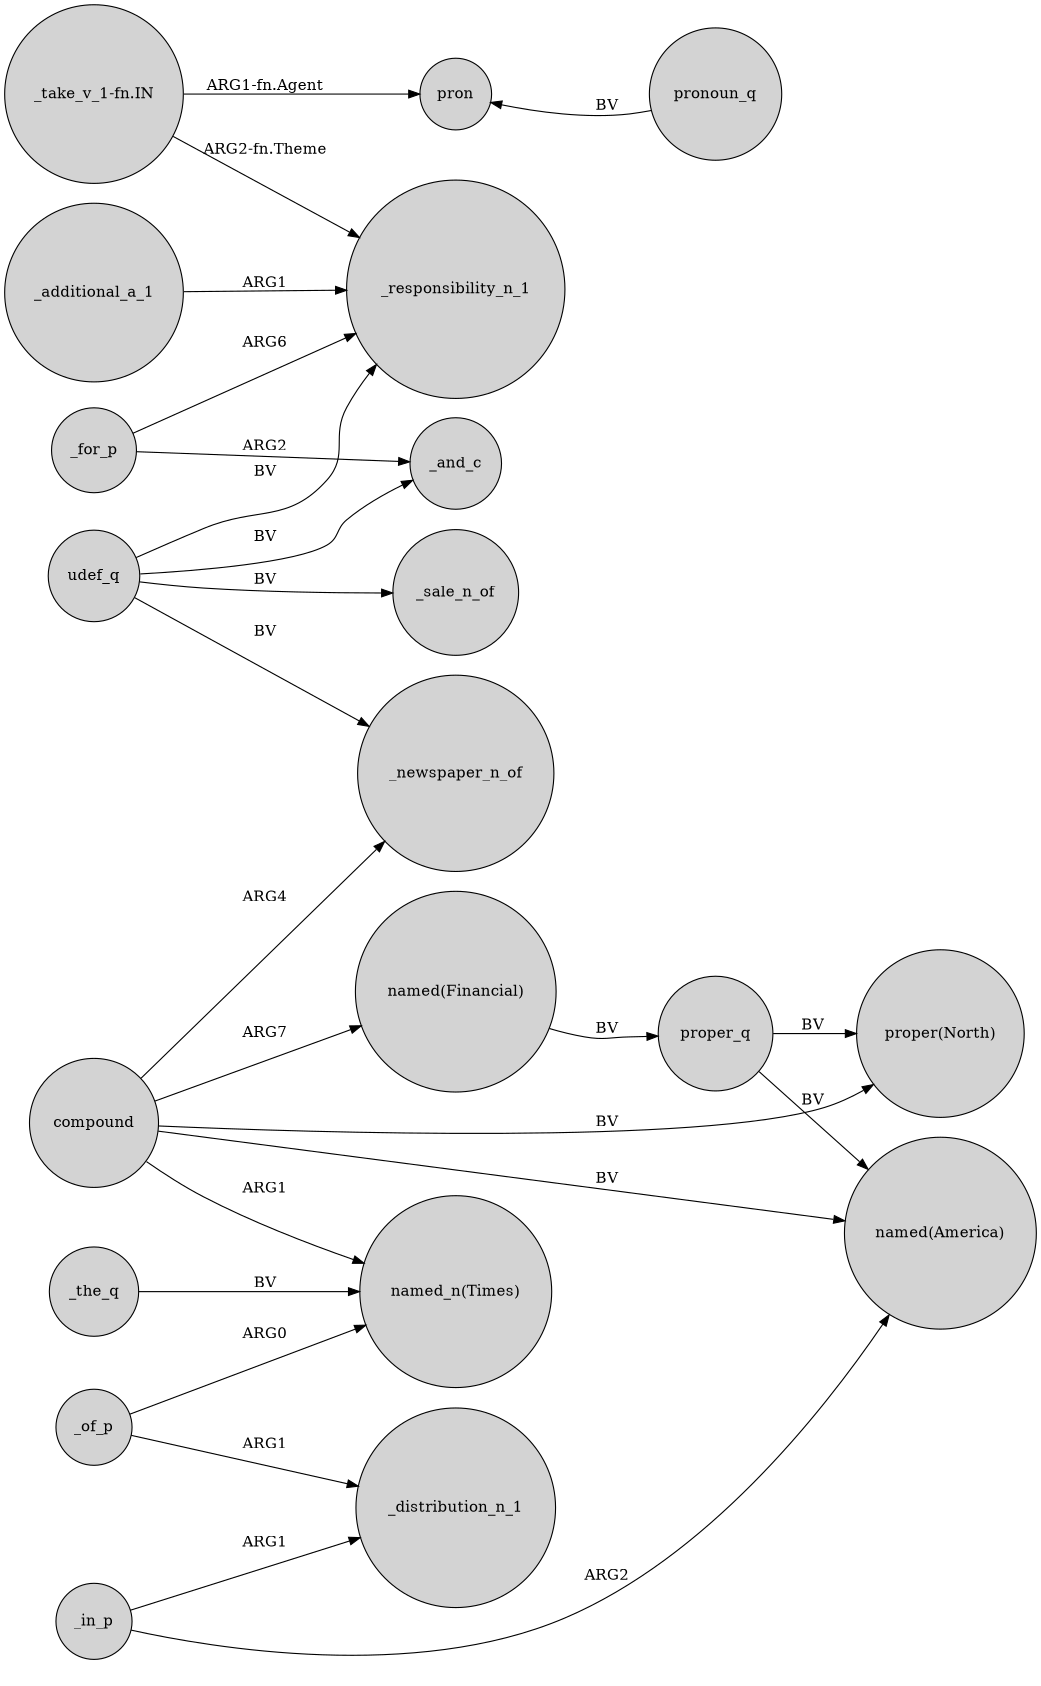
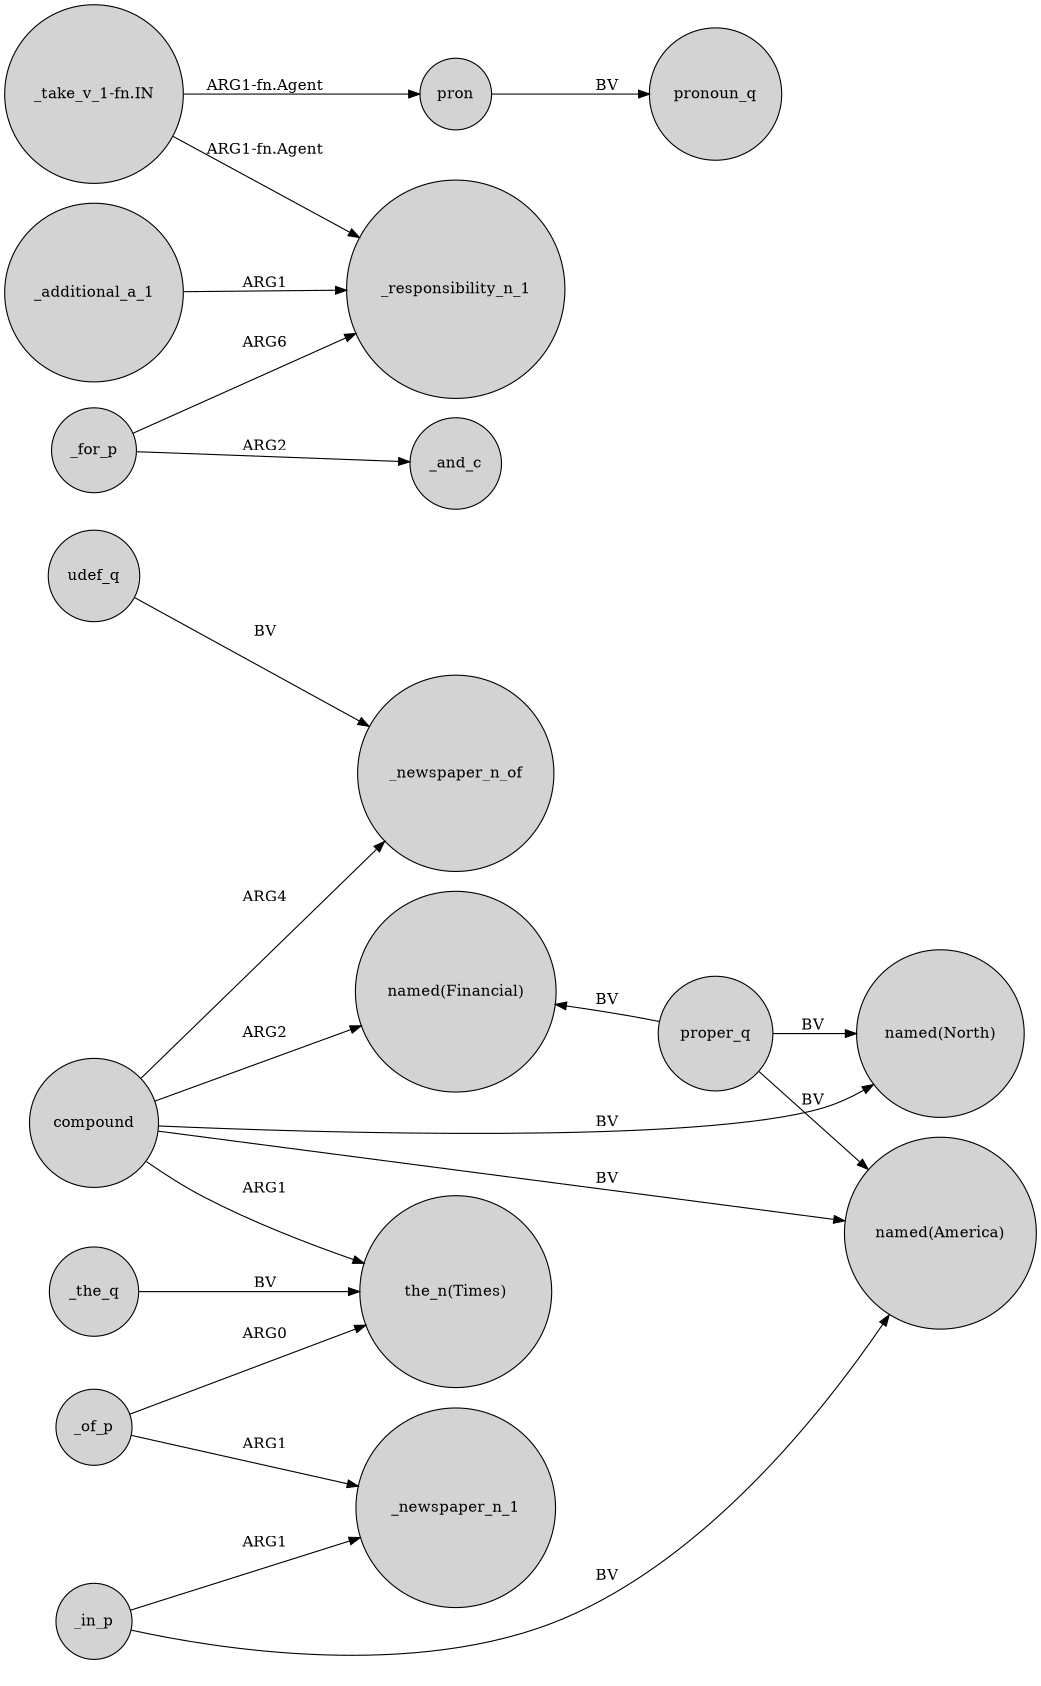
edge "pronoun_q" -> "pron": reversed
edge "_take_v_1-fn.IN" -> "_responsibility_n_1": label "ARG2-fn.Theme" -> "ARG1-fn.Agent"
edge "udef_q" -> "_responsibility_n_1": removed, label "BV"
edge "udef_q" -> "_and_c": removed, label "BV"
node "_sale_n_of": removed
edge "compound" -> "named(Financial)": label "ARG7" -> "ARG2"
node "proper(North)": label "proper(North)" -> "named(North)"
edge "named(Financial)" -> "proper_q": reversed
node "named_n(Times)": label "named_n(Times)" -> "the_n(Times)"
node "_distribution_n_1": label "_distribution_n_1" -> "_newspaper_n_1"
edge "_in_p" -> "named(America)": label "ARG2" -> "BV"
